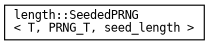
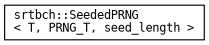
node "length::SeededPRNG < T, PRNG_T, seed_length >": label "length::SeededPRNG < T, PRNG_T, seed_length >" -> "srtbch::SeededPRNG < T, PRNG_T, seed_length >"
